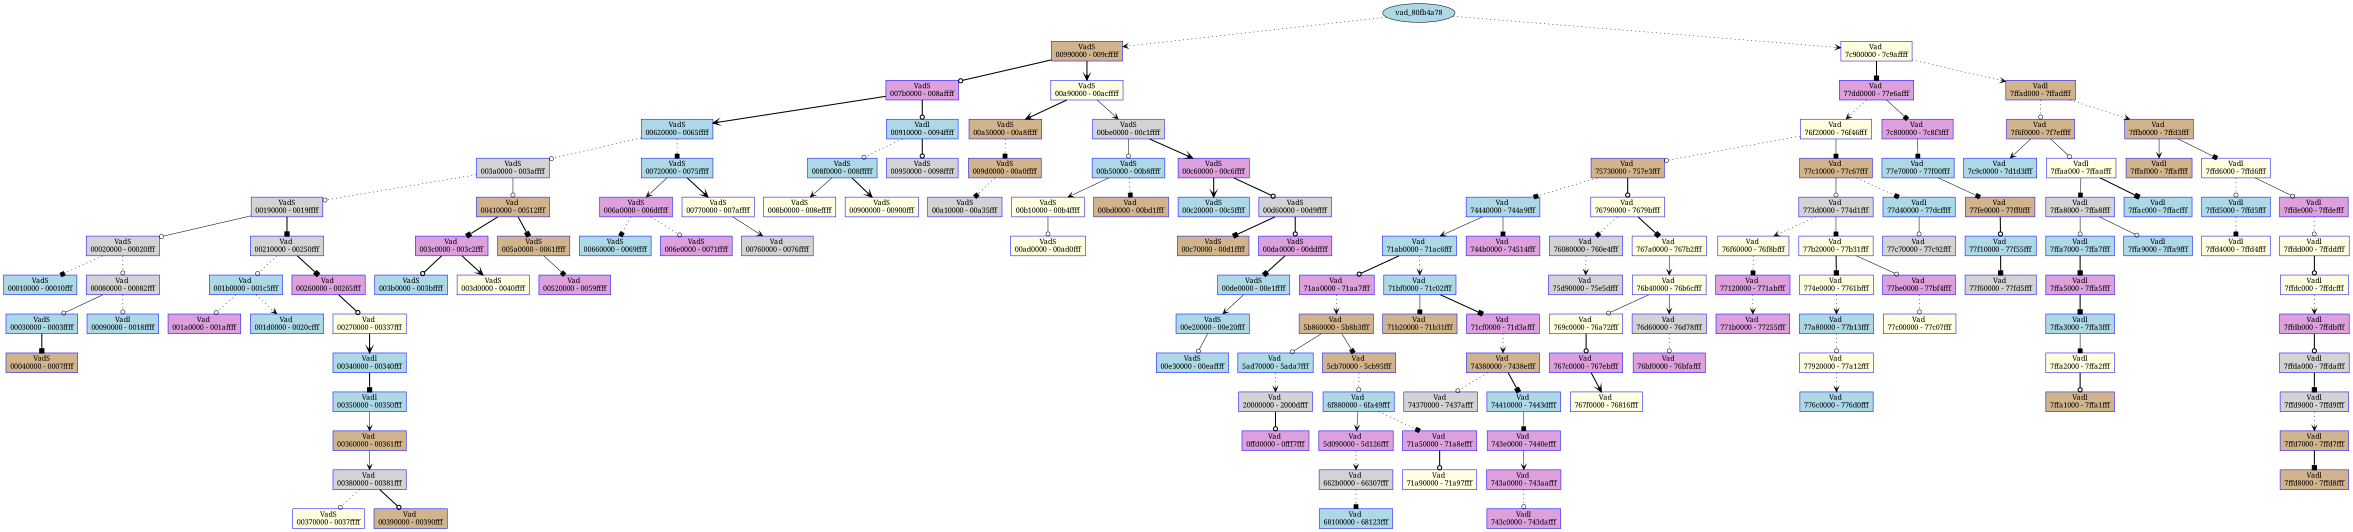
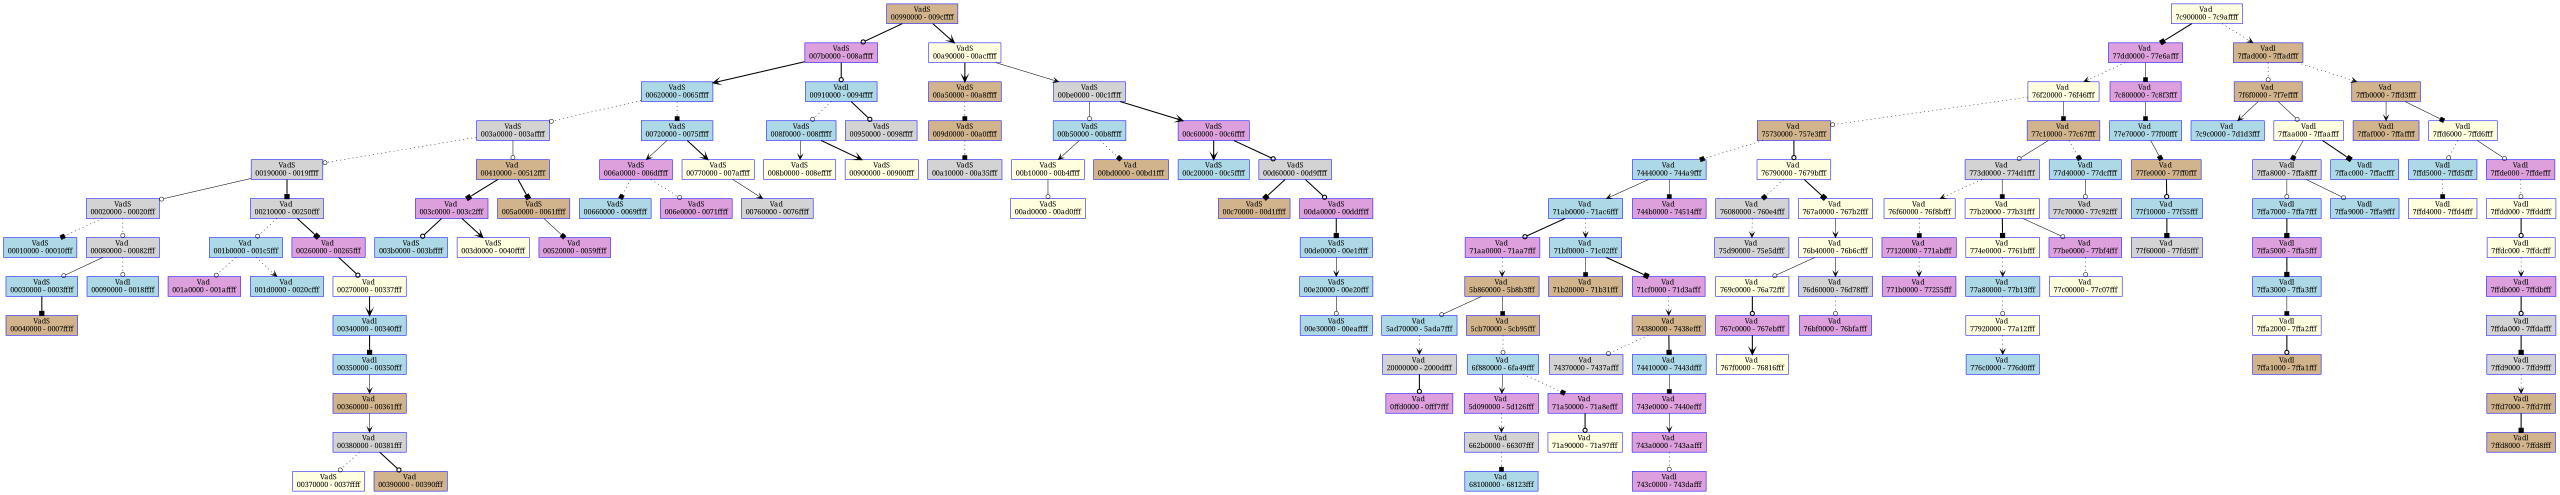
node "vad_80fb4a78": removed
